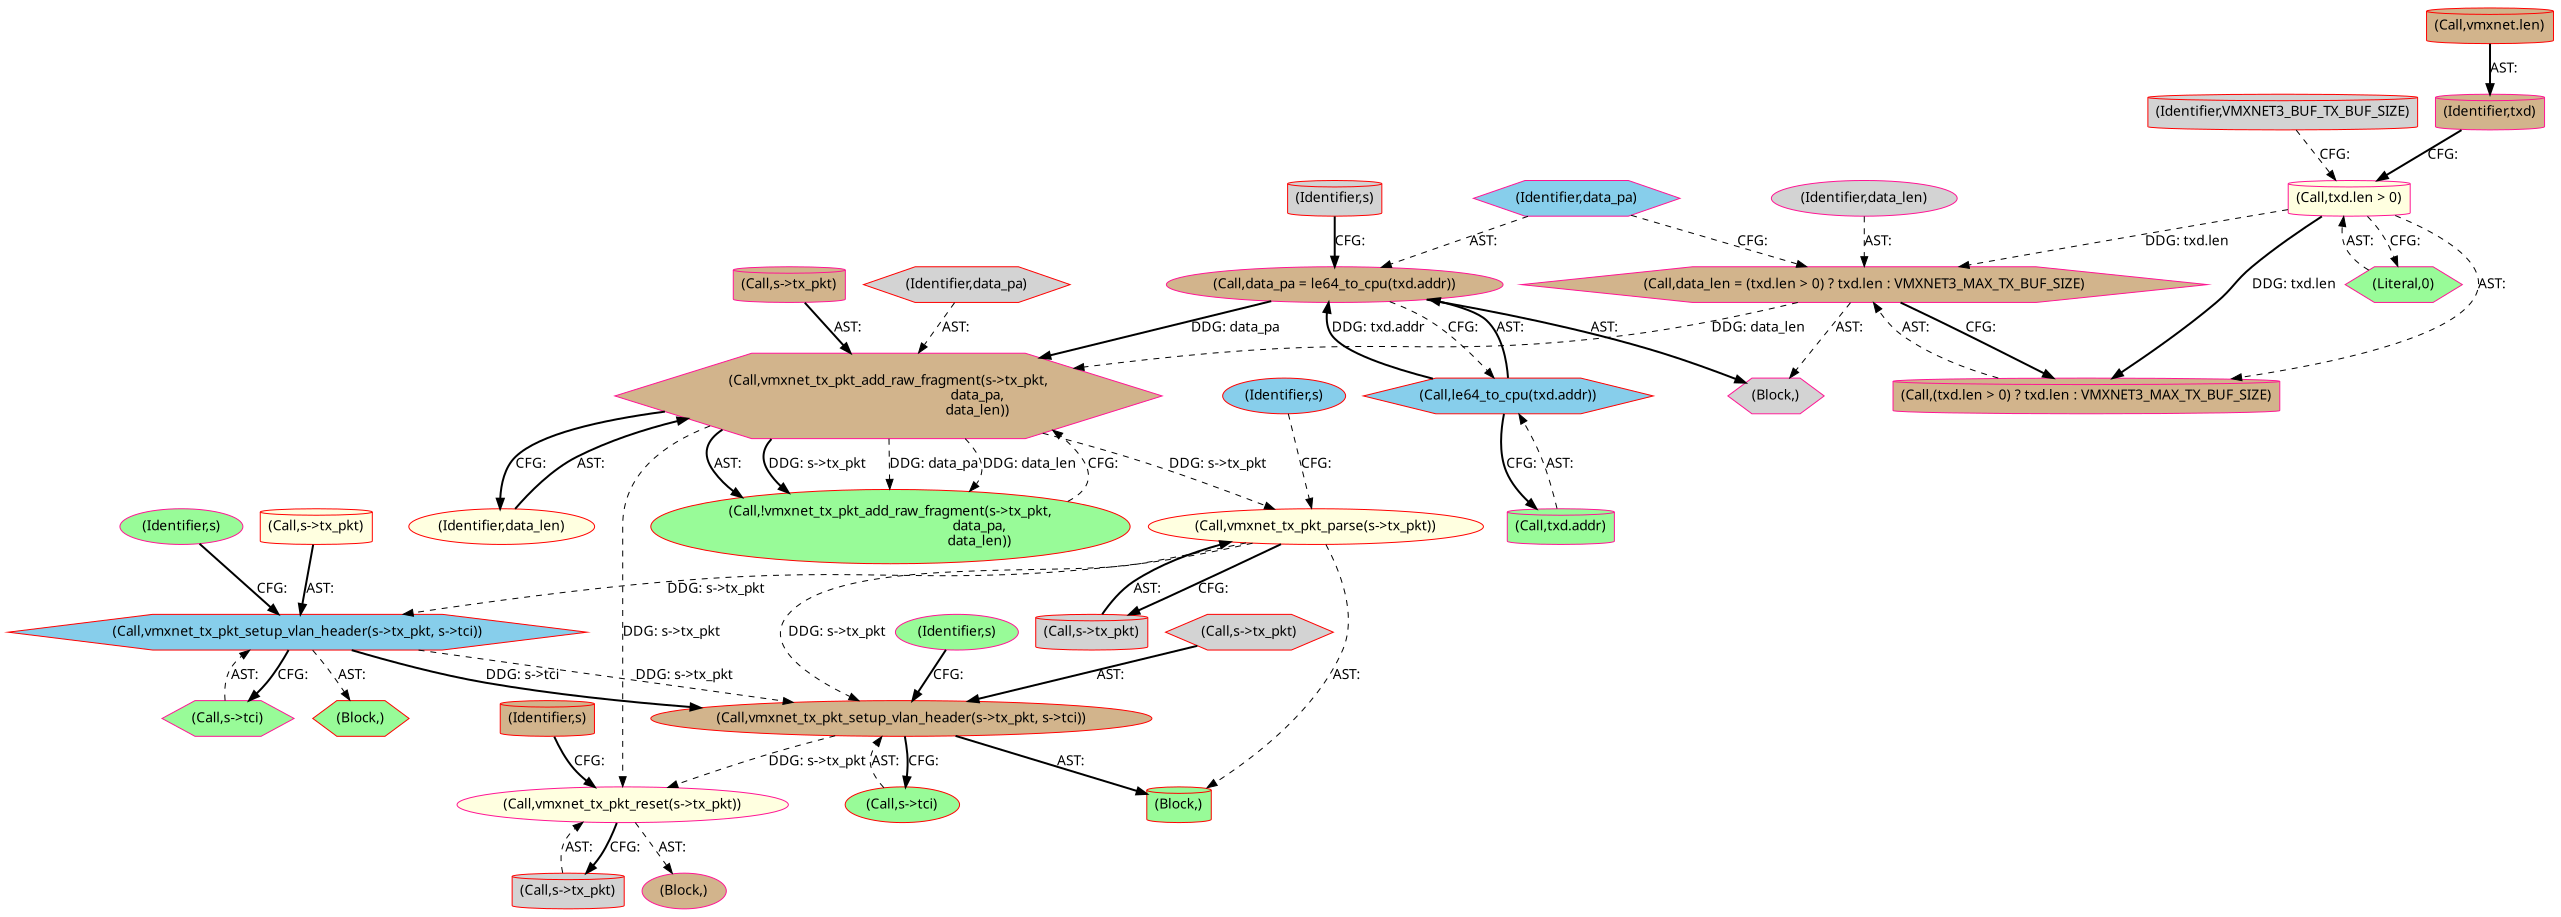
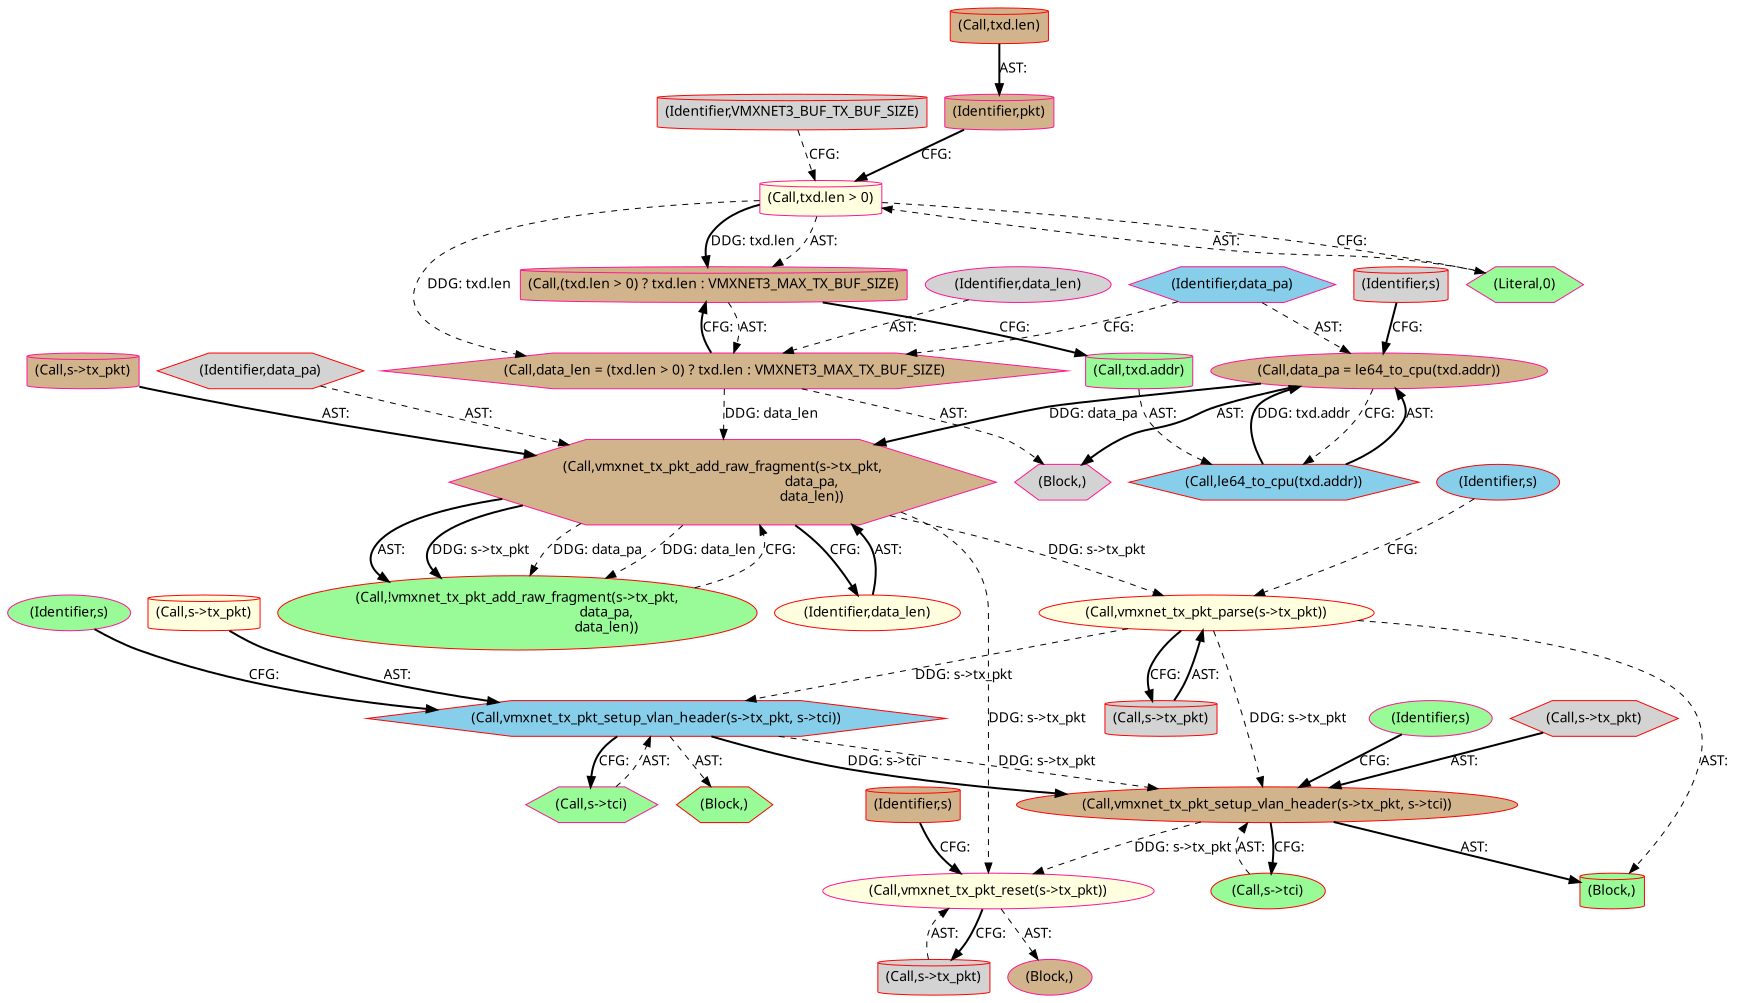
node "(Call,vmxnet.len)": label "(Call,vmxnet.len)" -> "(Call,txd.len)"
node "(Identifier,txd)": label "(Identifier,txd)" -> "(Identifier,pkt)"
edge "(Call,le64_to_cpu(txd.addr))" -> "(Call,txd.addr)": now "(Call,(txd.len > 0) ? txd.len : VMXNET3_MAX_TX_BUF_SIZE)" -> "(Call,txd.addr)"
